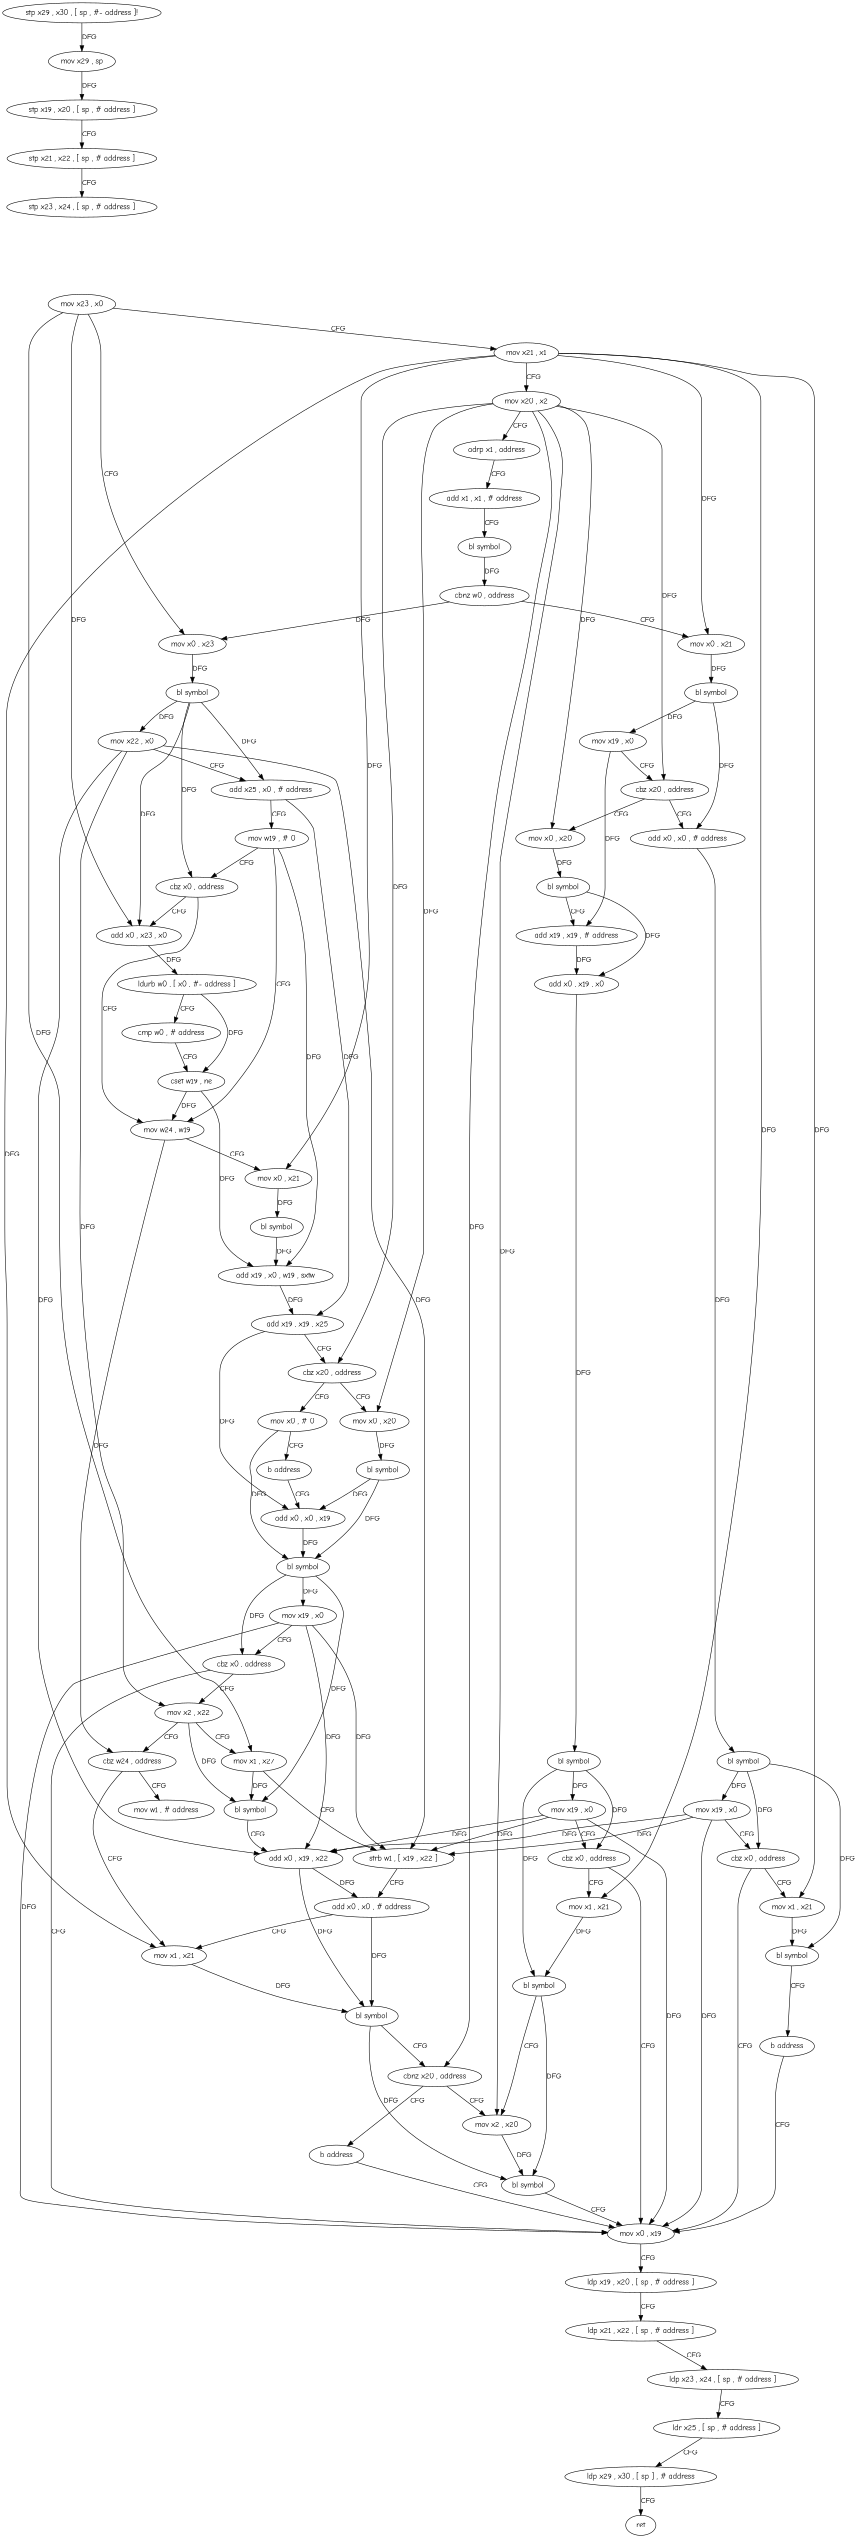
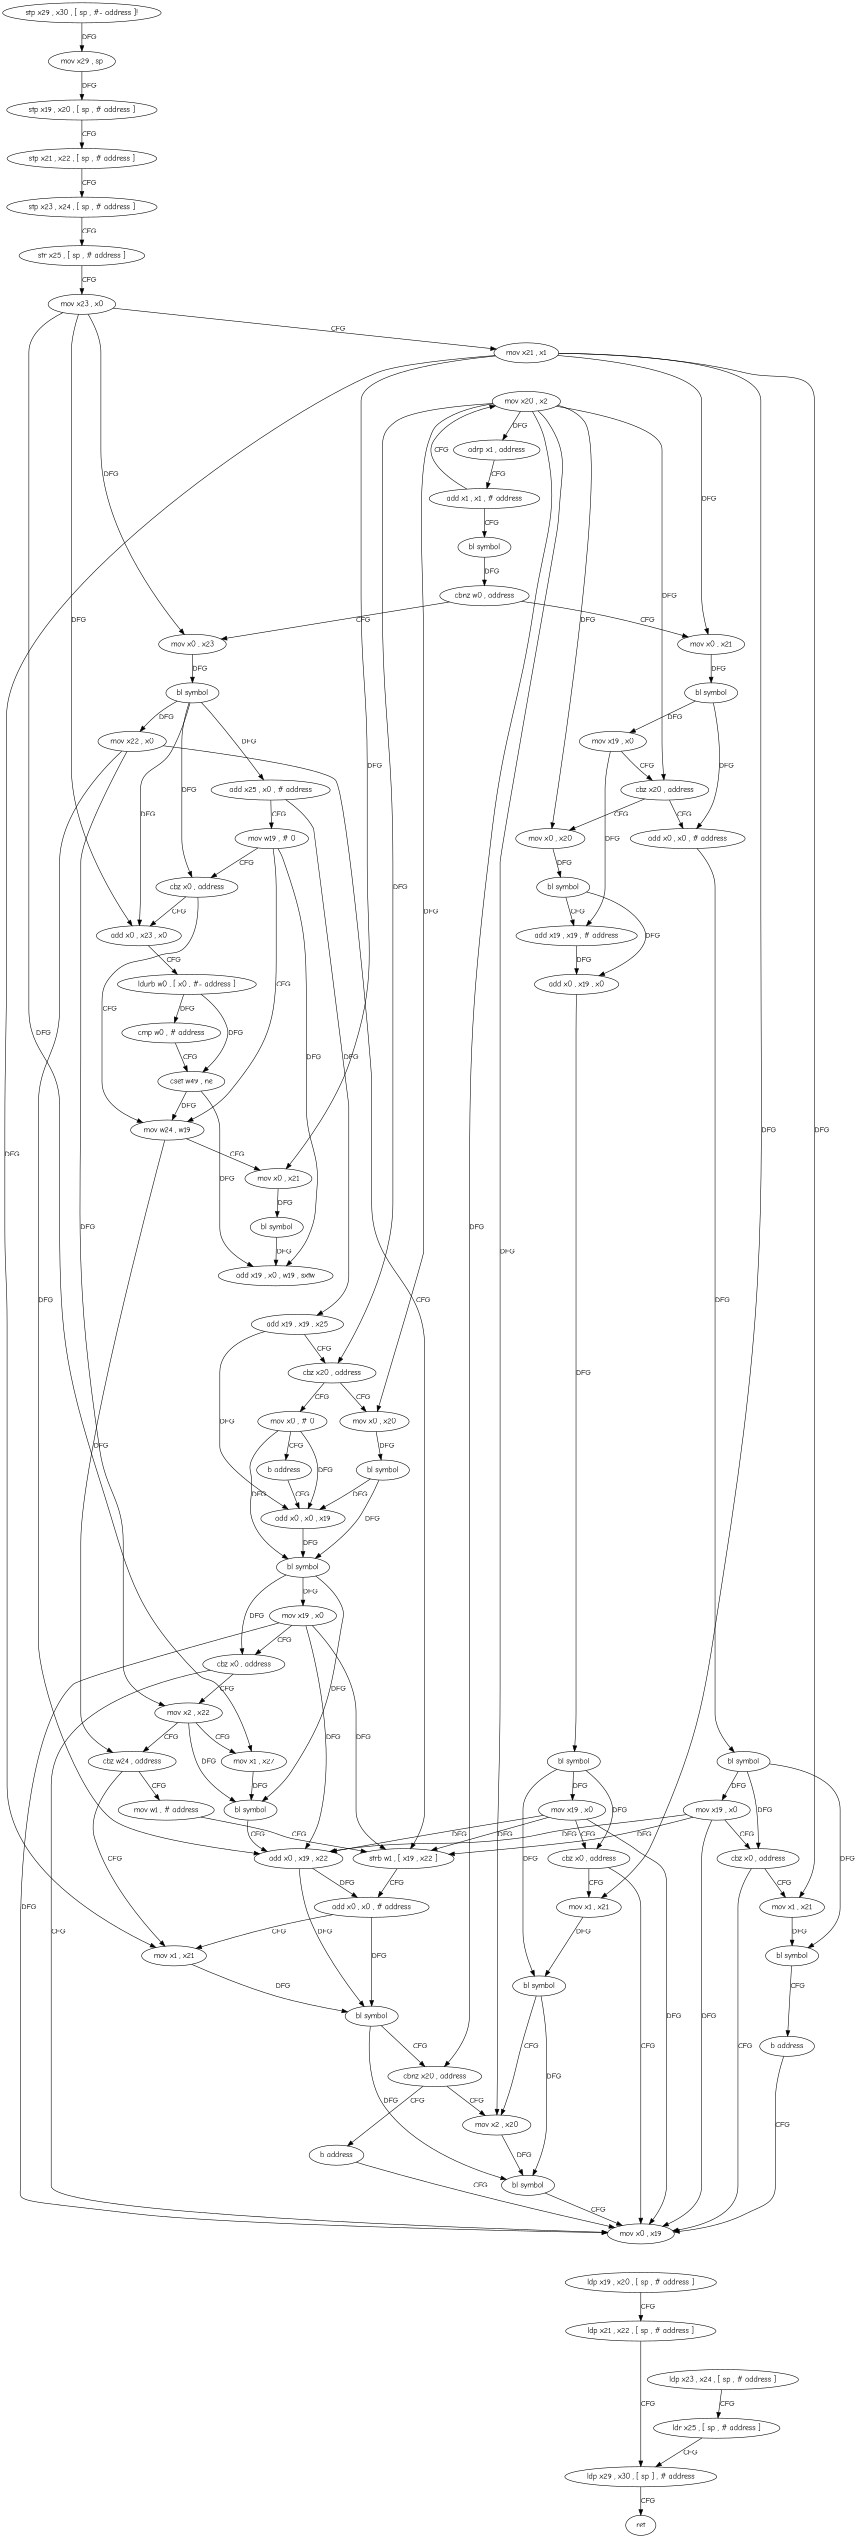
node "str x25 , [ sp , # address ]": added
edge "mov x21 , x1" -> "mov x20 , x2": now "add x1 , x1 , # address" -> "mov x20 , x2"
edge "mov x20 , x2" -> "adrp x1 , address": label "CFG" -> "DFG"
edge "mov x23 , x0" -> "mov x0 , x23": label "CFG" -> "DFG"
edge "cbnz w0 , address" -> "mov x0 , x23": label "DFG" -> "CFG"
edge "mov x22 , x0" -> "add x25 , x0 , # address": removed, label "CFG"
edge "add x0 , x23 , x0" -> "ldurb w0 , [ x0 , #- address ]": label "DFG" -> "CFG"
edge "ldurb w0 , [ x0 , #- address ]" -> "cmp w0 , # address": label "CFG" -> "DFG"
node "cset w19 , ne": label "cset w19 , ne" -> "cset w49 , ne"
edge "add x19 , x0 , w19 , sxtw" -> "add x19 , x19 , x25": removed, label "DFG"
edge "mov x22 , x0" -> "strb w1 , [ x19 , x22 ]": label "DFG" -> "CFG"
edge "mov x0 , # 0" -> "add x0 , x0 , x19": added, label "DFG"
edge "mov x1 , x27" -> "strb w1 , [ x19 , x22 ]": now "mov w1 , # address" -> "strb w1 , [ x19 , x22 ]"
edge "mov x0 , x19" -> "ldp x19 , x20 , [ sp , # address ]": removed, label "CFG"
edge "ldp x21 , x22 , [ sp , # address ]" -> "ldp x23 , x24 , [ sp , # address ]": now "ldp x21 , x22 , [ sp , # address ]" -> "ldp x29 , x30 , [ sp ] , # address"
